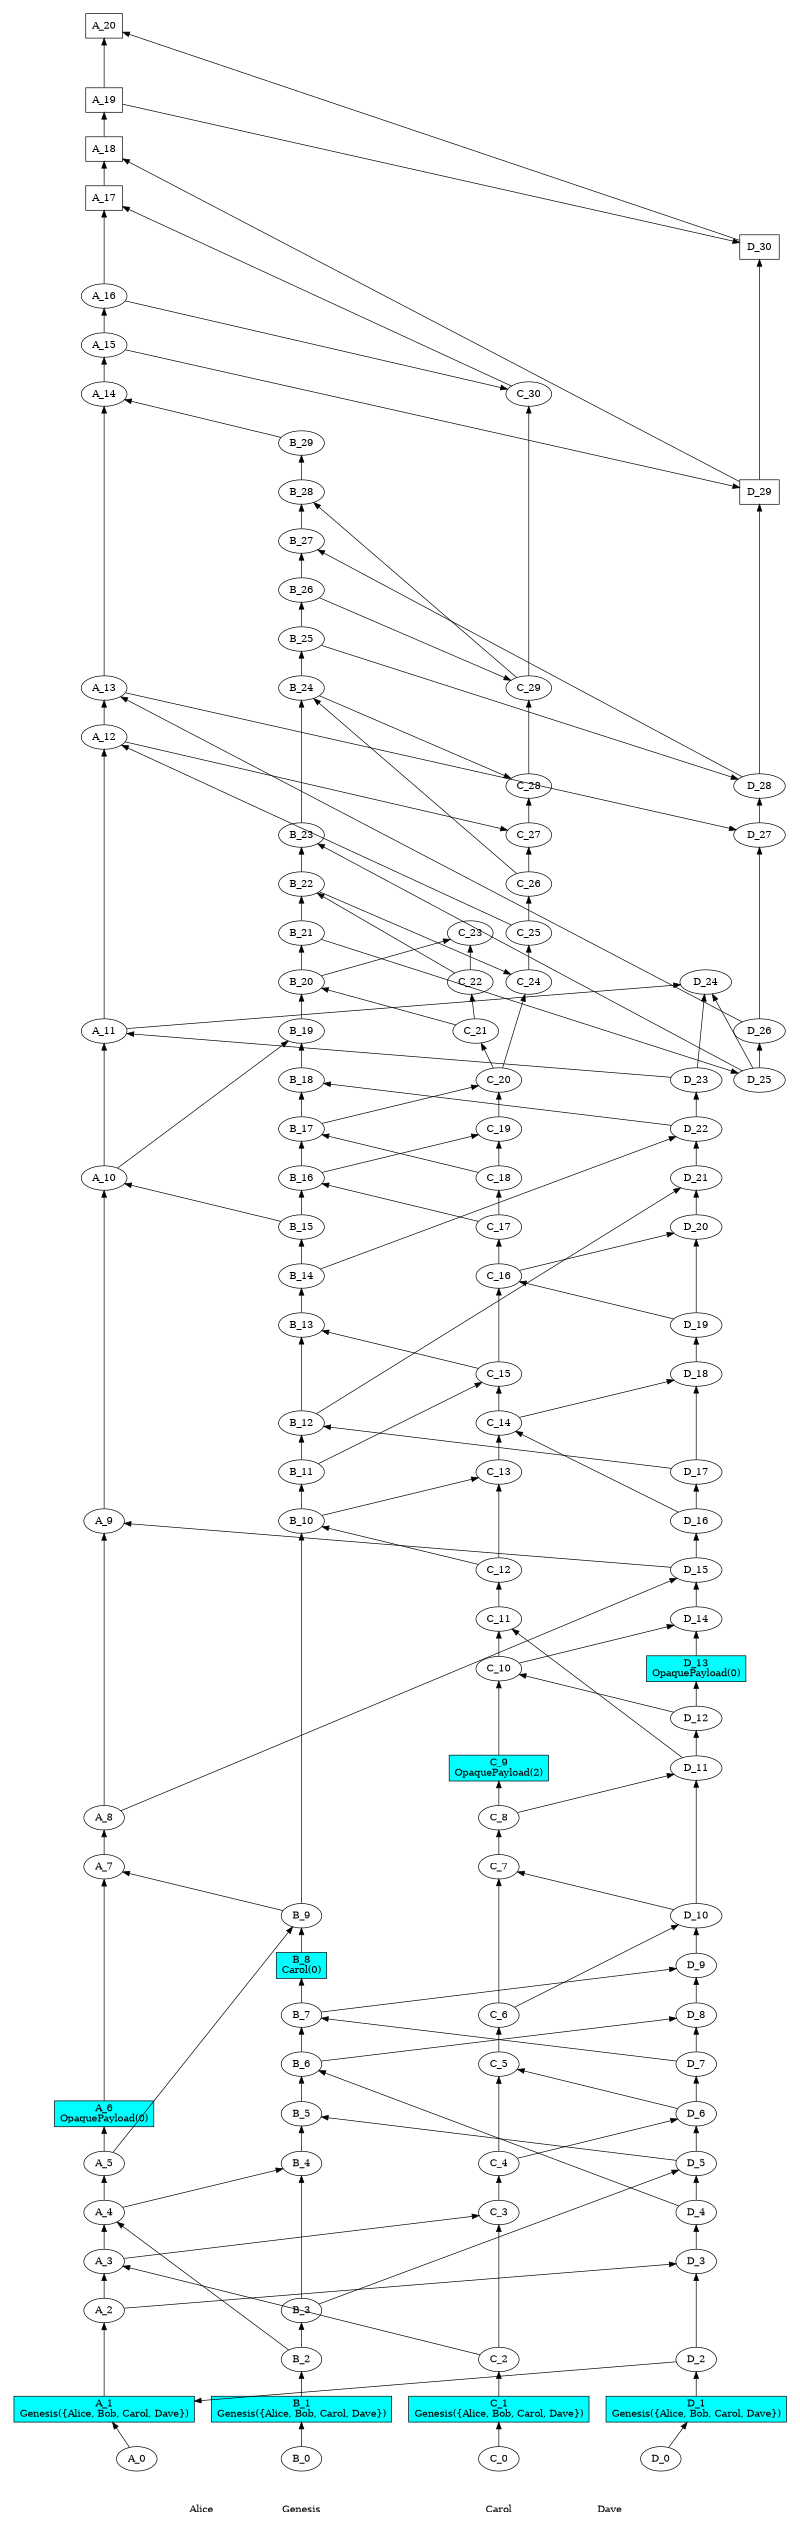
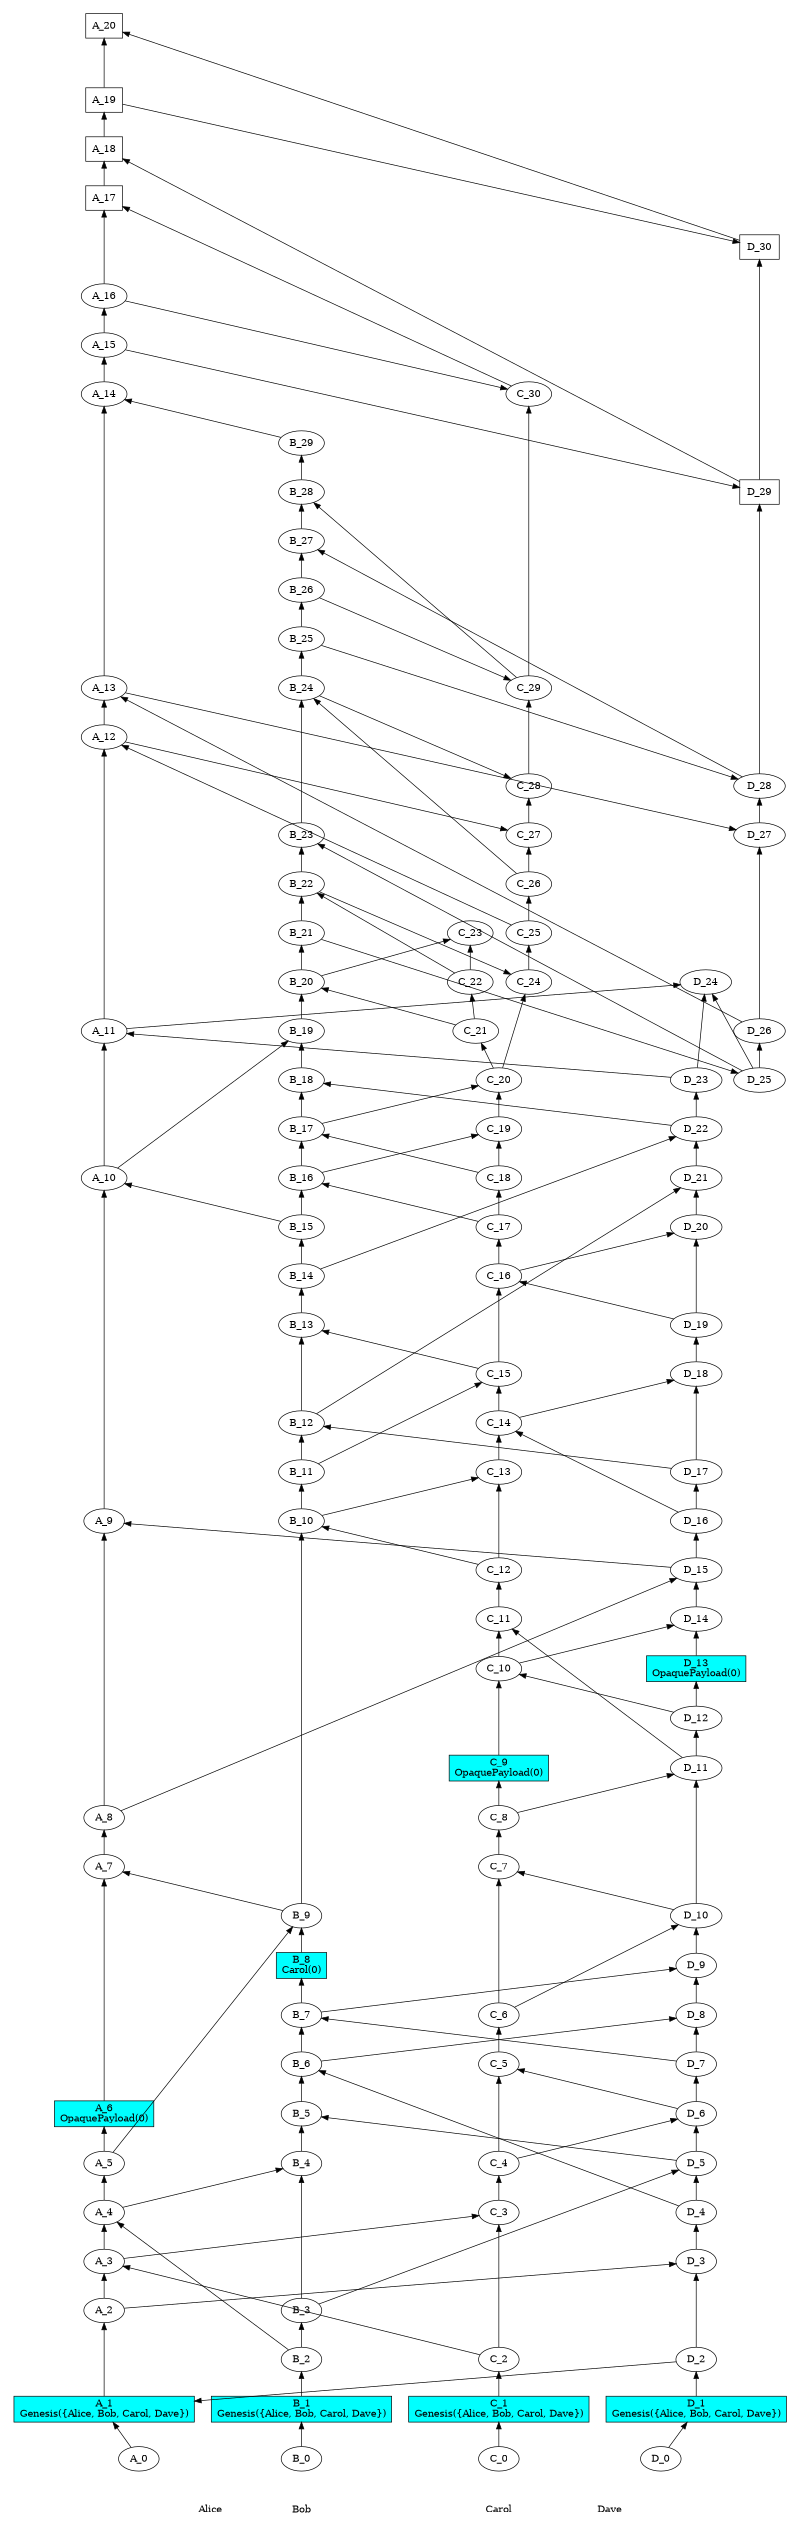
node "C_9": text "OpaquePayload(2)" -> "OpaquePayload(0)"
node "Genesis": label "Genesis" -> "Bob"
